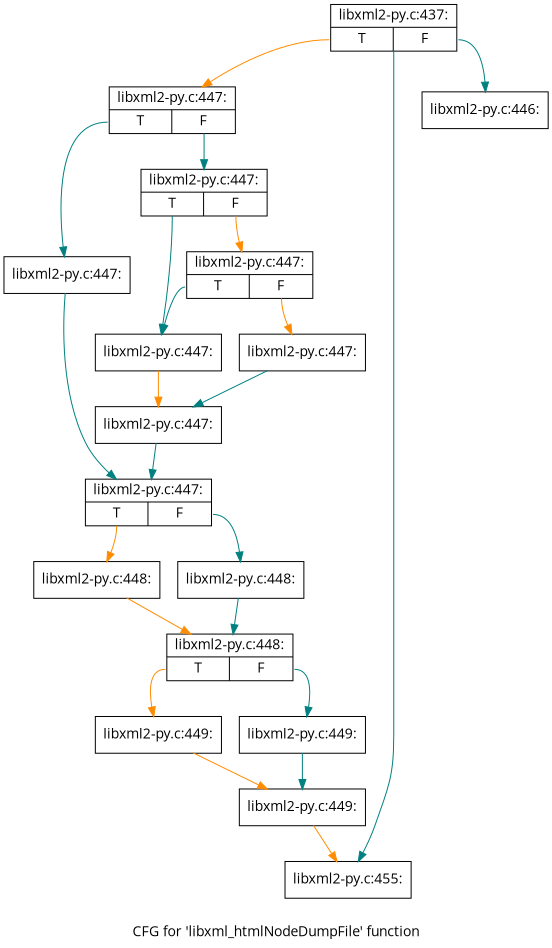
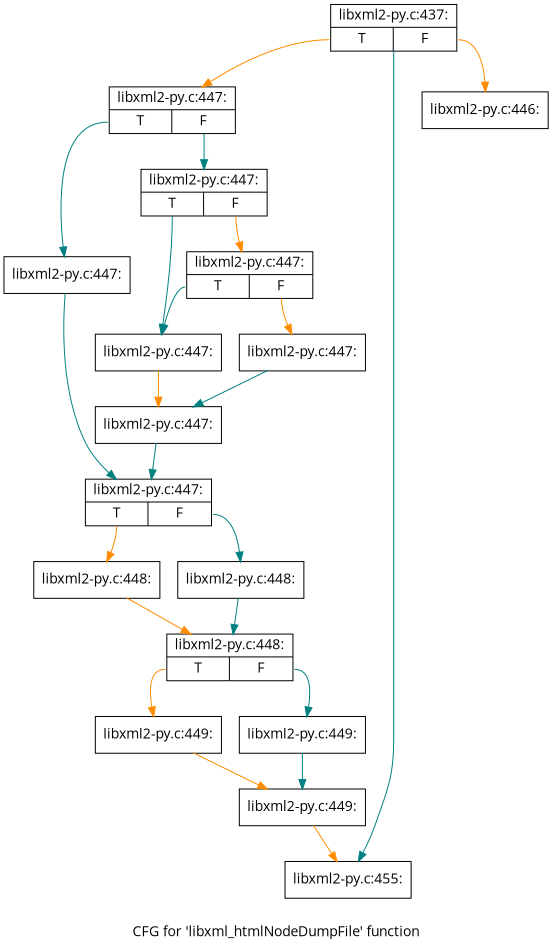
edge "libxml2-py.c:437:" -> "libxml2-py.c:446:": color teal -> darkorange
